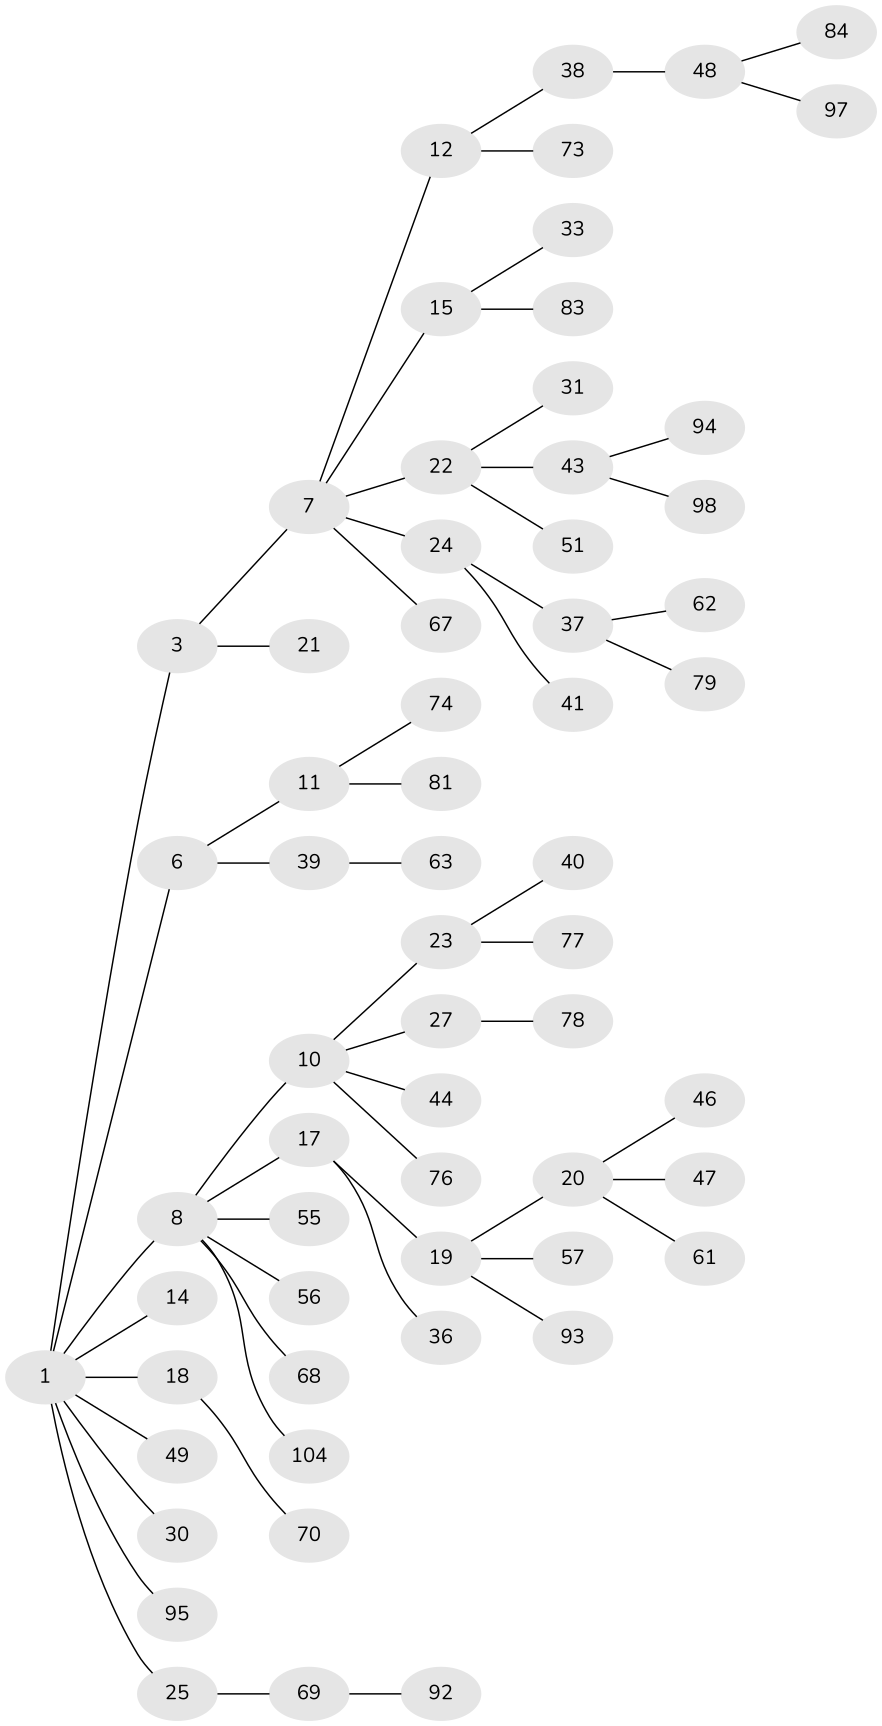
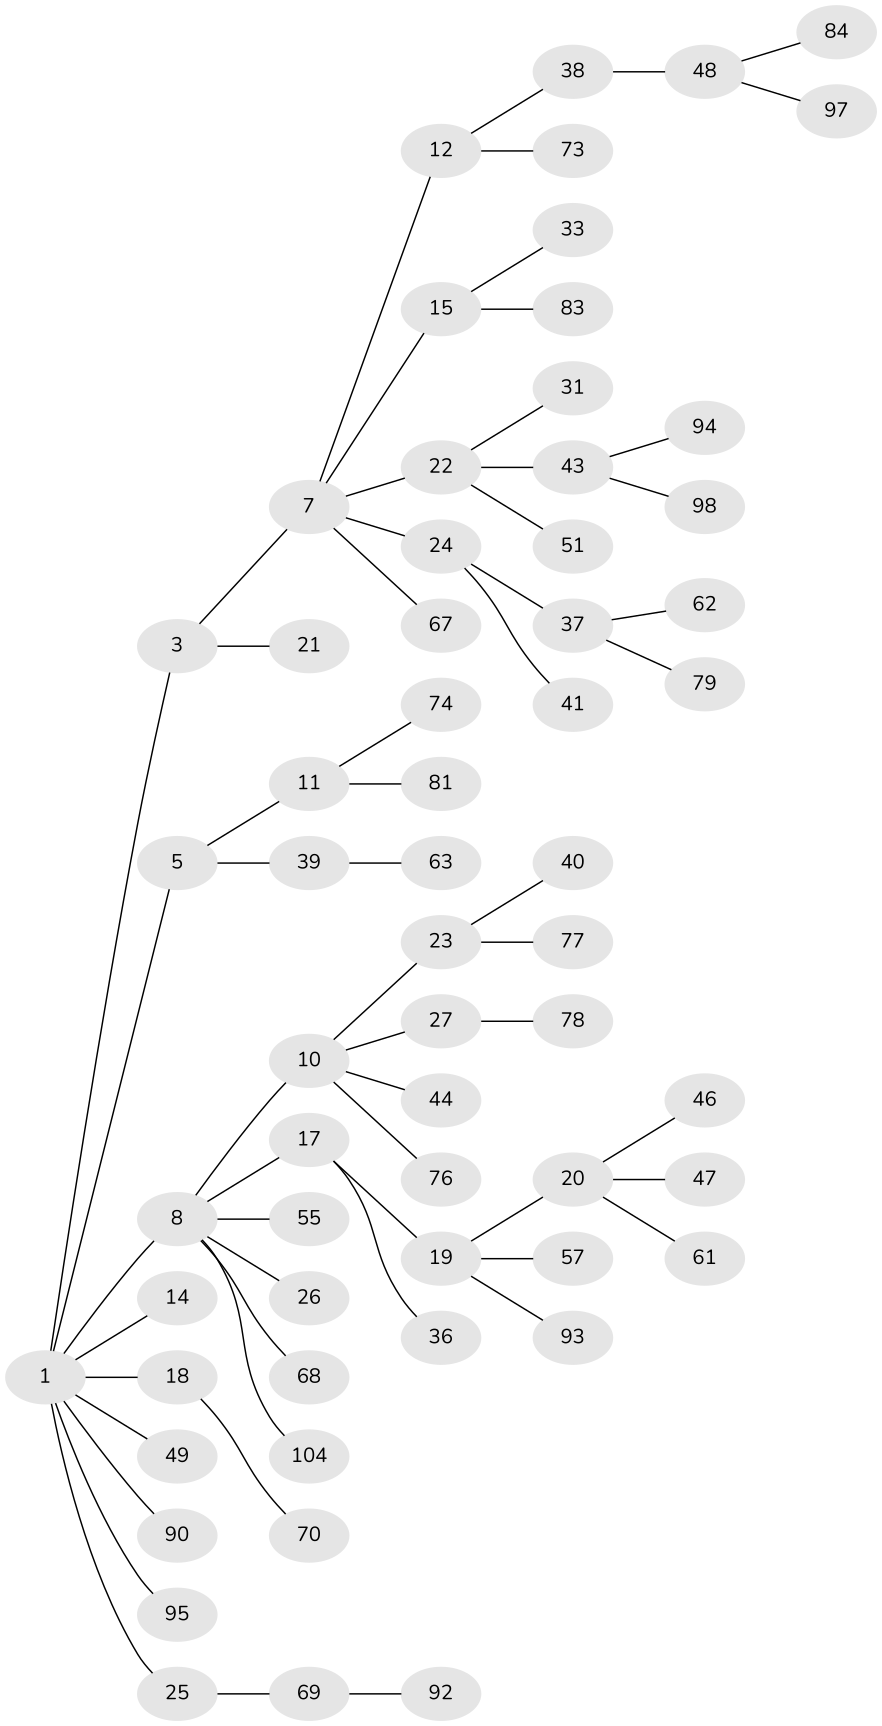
node "6": label "6" -> "5"
node "56": label "56" -> "26"
node "30": label "30" -> "90"
